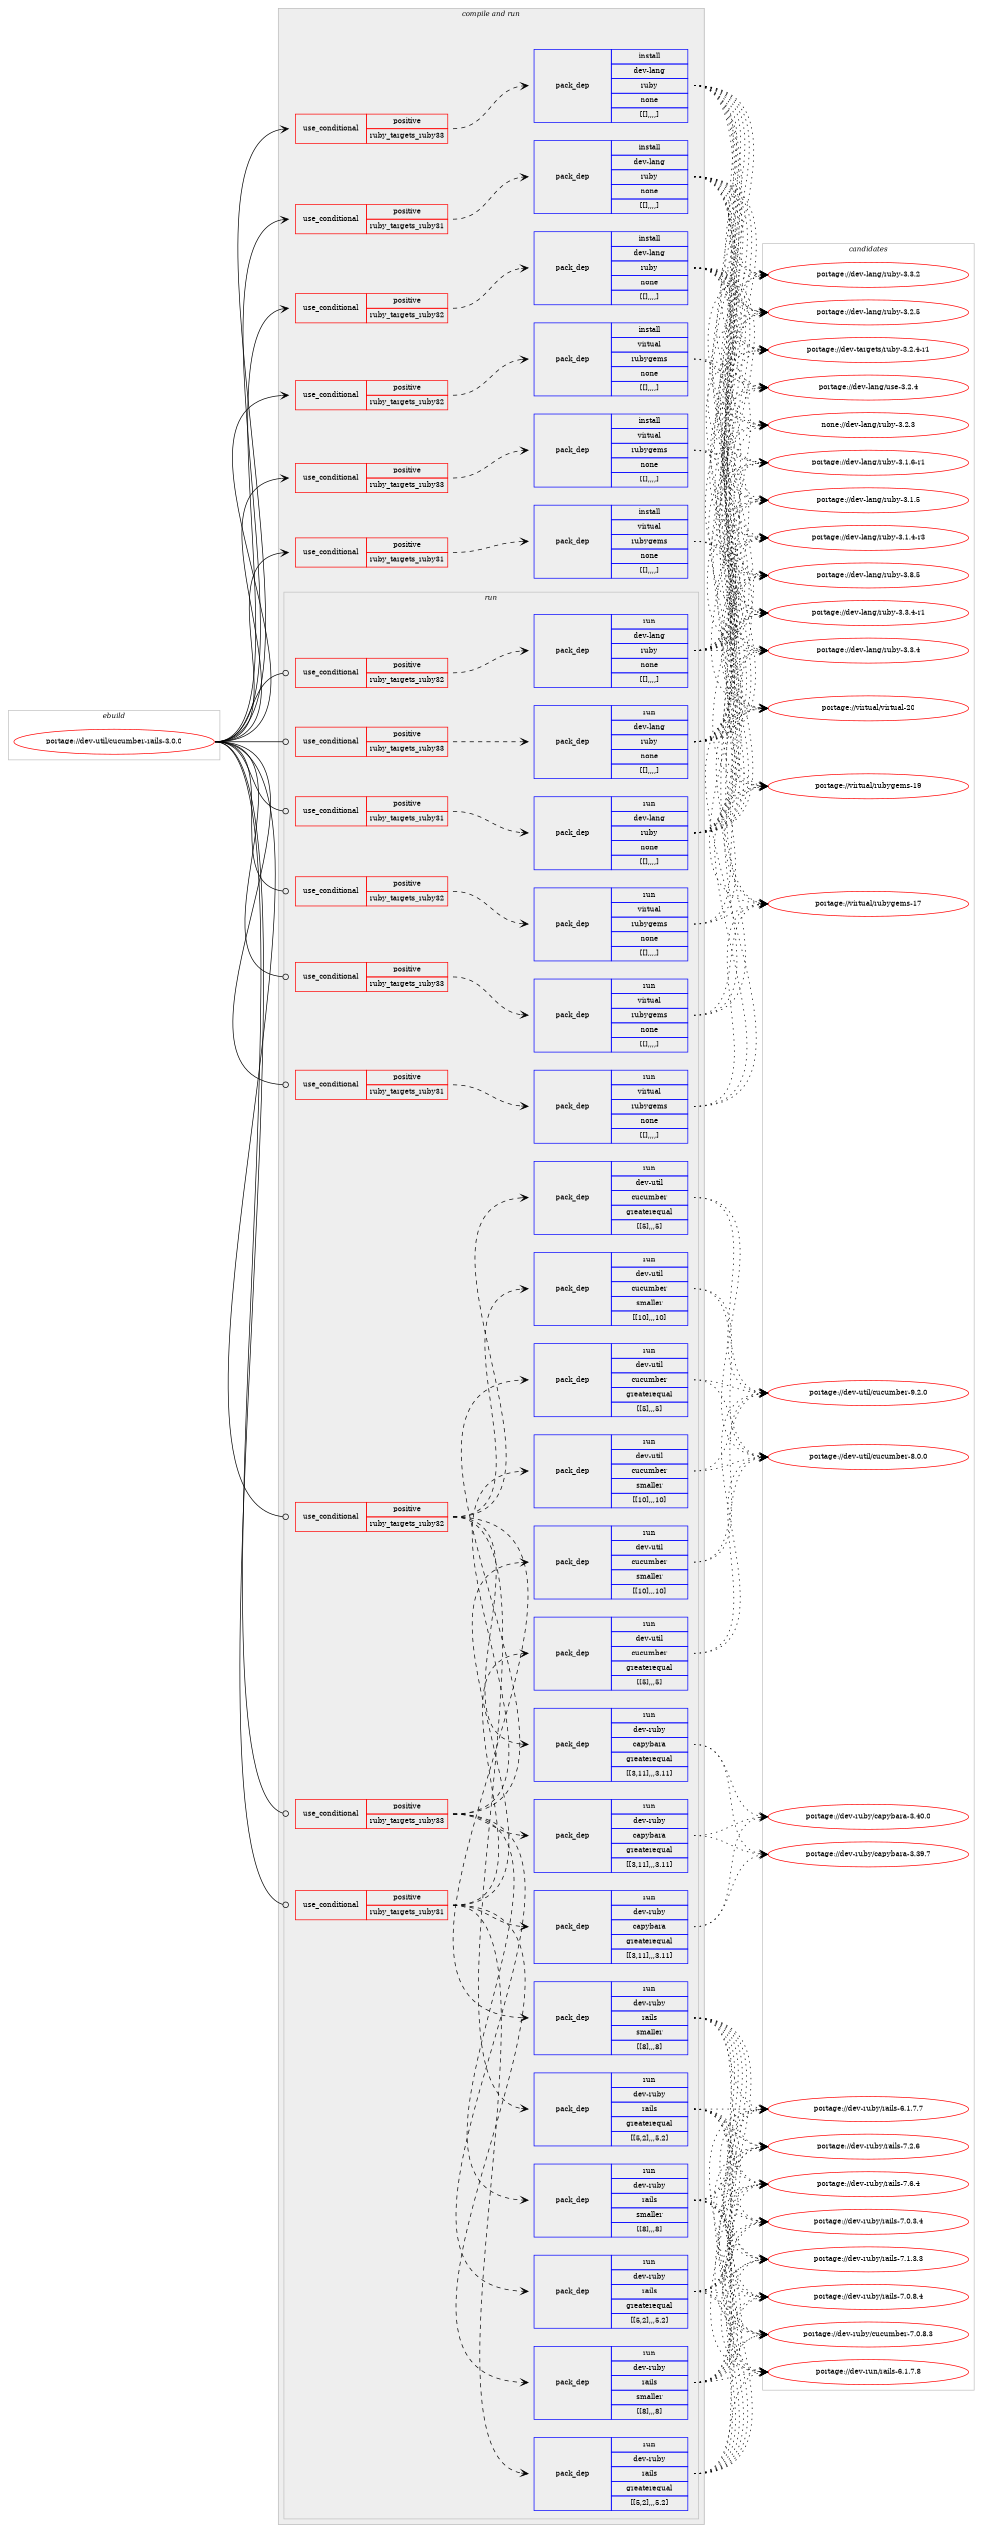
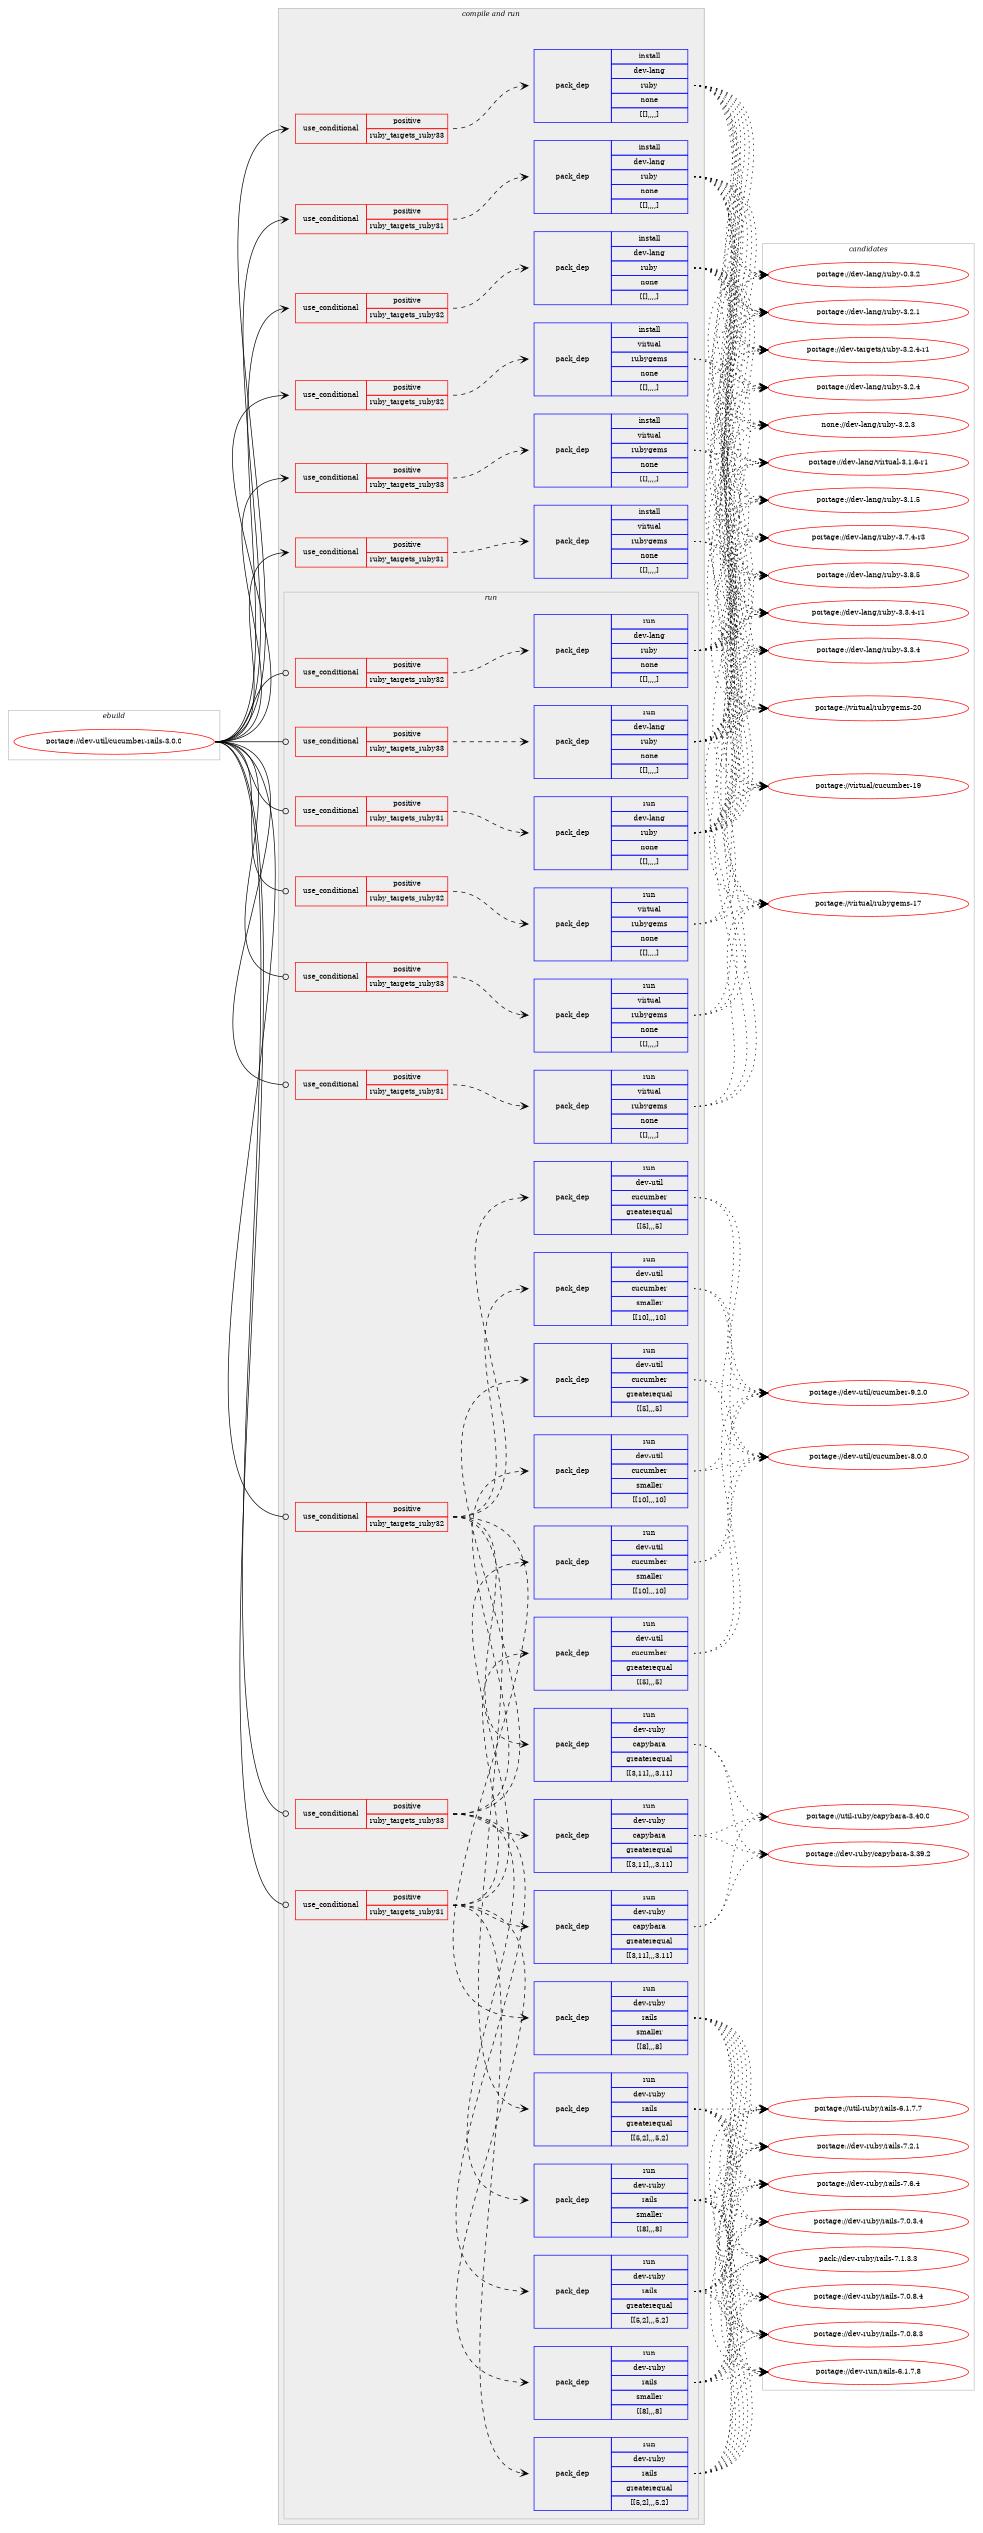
node "portage://dev-lang/ruby-3.3.2": label "portage://dev-lang/ruby-3.3.2" -> "portage://dev-lang/ruby-0.3.2"
node "portage://dev-lang/ruby-3.2.5": label "portage://dev-lang/ruby-3.2.5" -> "portage://dev-lang/ruby-3.2.1"
node "portage://dev-lang/use-3.2.4": label "portage://dev-lang/use-3.2.4" -> "portage://dev-lang/ruby-3.2.4"
node "portage://dev-lang/ruby-3.1.6-r1": label "portage://dev-lang/ruby-3.1.6-r1" -> "portage://dev-lang/virtual-3.1.6-r1"
node "portage://dev-lang/ruby-3.1.4-r3": label "portage://dev-lang/ruby-3.1.4-r3" -> "portage://dev-lang/ruby-3.7.4-r3"
node "portage://virtual/virtual-20": label "portage://virtual/virtual-20" -> "portage://virtual/rubygems-20"
node "portage://virtual/rubygems-19": label "portage://virtual/rubygems-19" -> "portage://virtual/cucumber-19"
node "portage://dev-ruby/capybara-3.40.0": label "portage://dev-ruby/capybara-3.40.0" -> "portage://util-ruby/capybara-3.40.0"
node "portage://dev-ruby/capybara-3.39.7": label "portage://dev-ruby/capybara-3.39.7" -> "portage://dev-ruby/capybara-3.39.2"
node "portage://dev-ruby/rails-6.1.7.7": label "portage://dev-ruby/rails-6.1.7.7" -> "portage://util-ruby/rails-6.1.7.7"
node "portage://dev-ruby/rails-7.2.6": label "portage://dev-ruby/rails-7.2.6" -> "portage://dev-ruby/rails-7.2.1"
node "portage://dev-ruby/rails-7.1.3.3": label "portage://dev-ruby/rails-7.1.3.3" -> "pack://dev-ruby/rails-7.1.3.3"
node "portage://dev-ruby/cucumber-7.0.8.3": label "portage://dev-ruby/cucumber-7.0.8.3" -> "portage://dev-ruby/rails-7.0.8.3"
